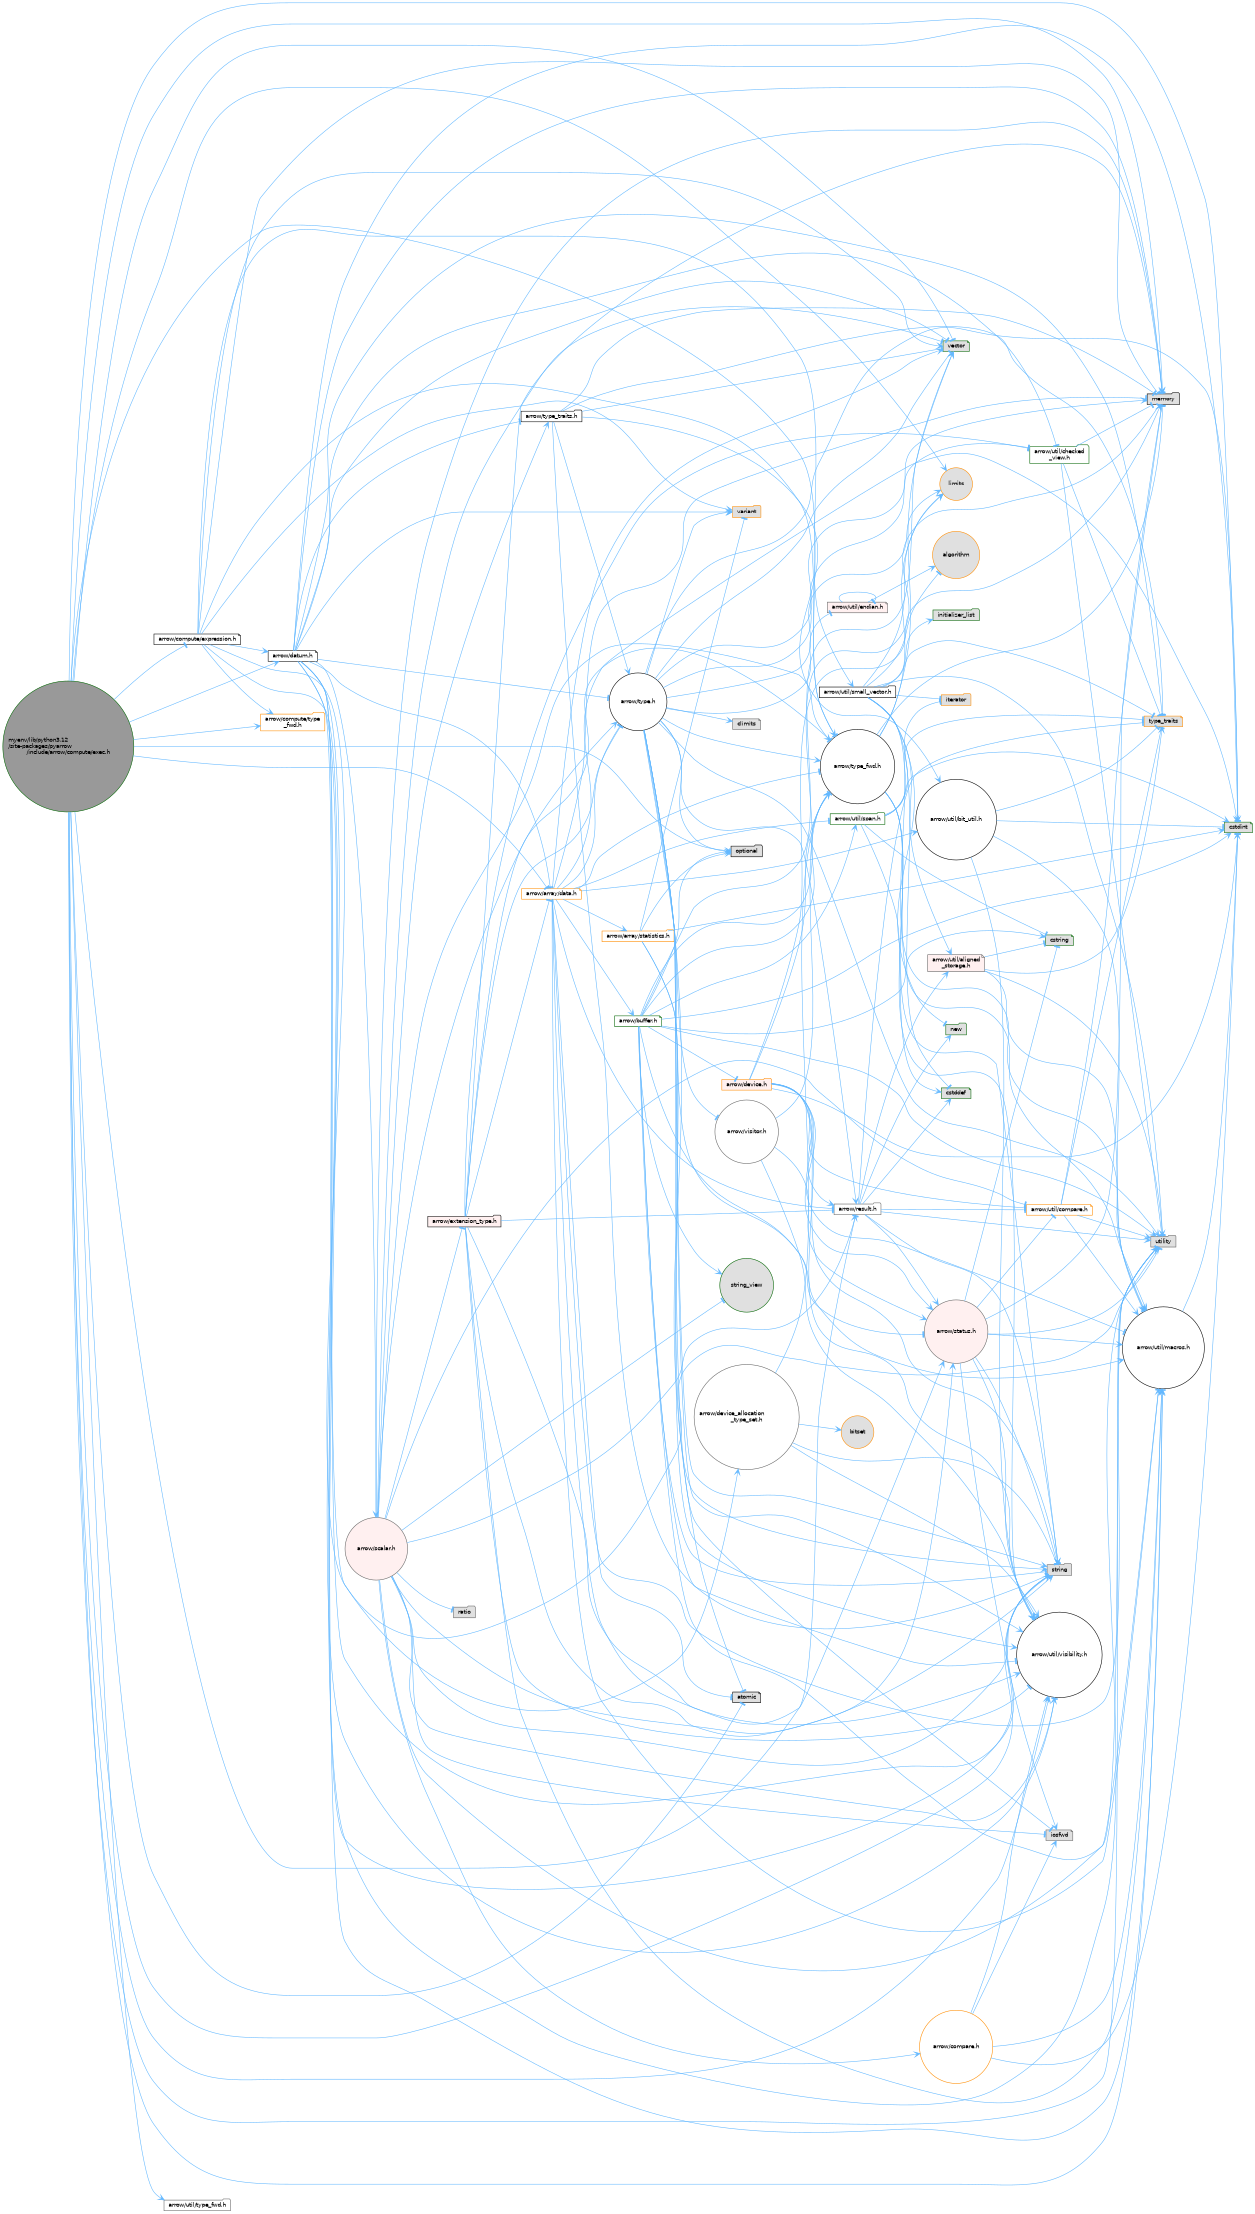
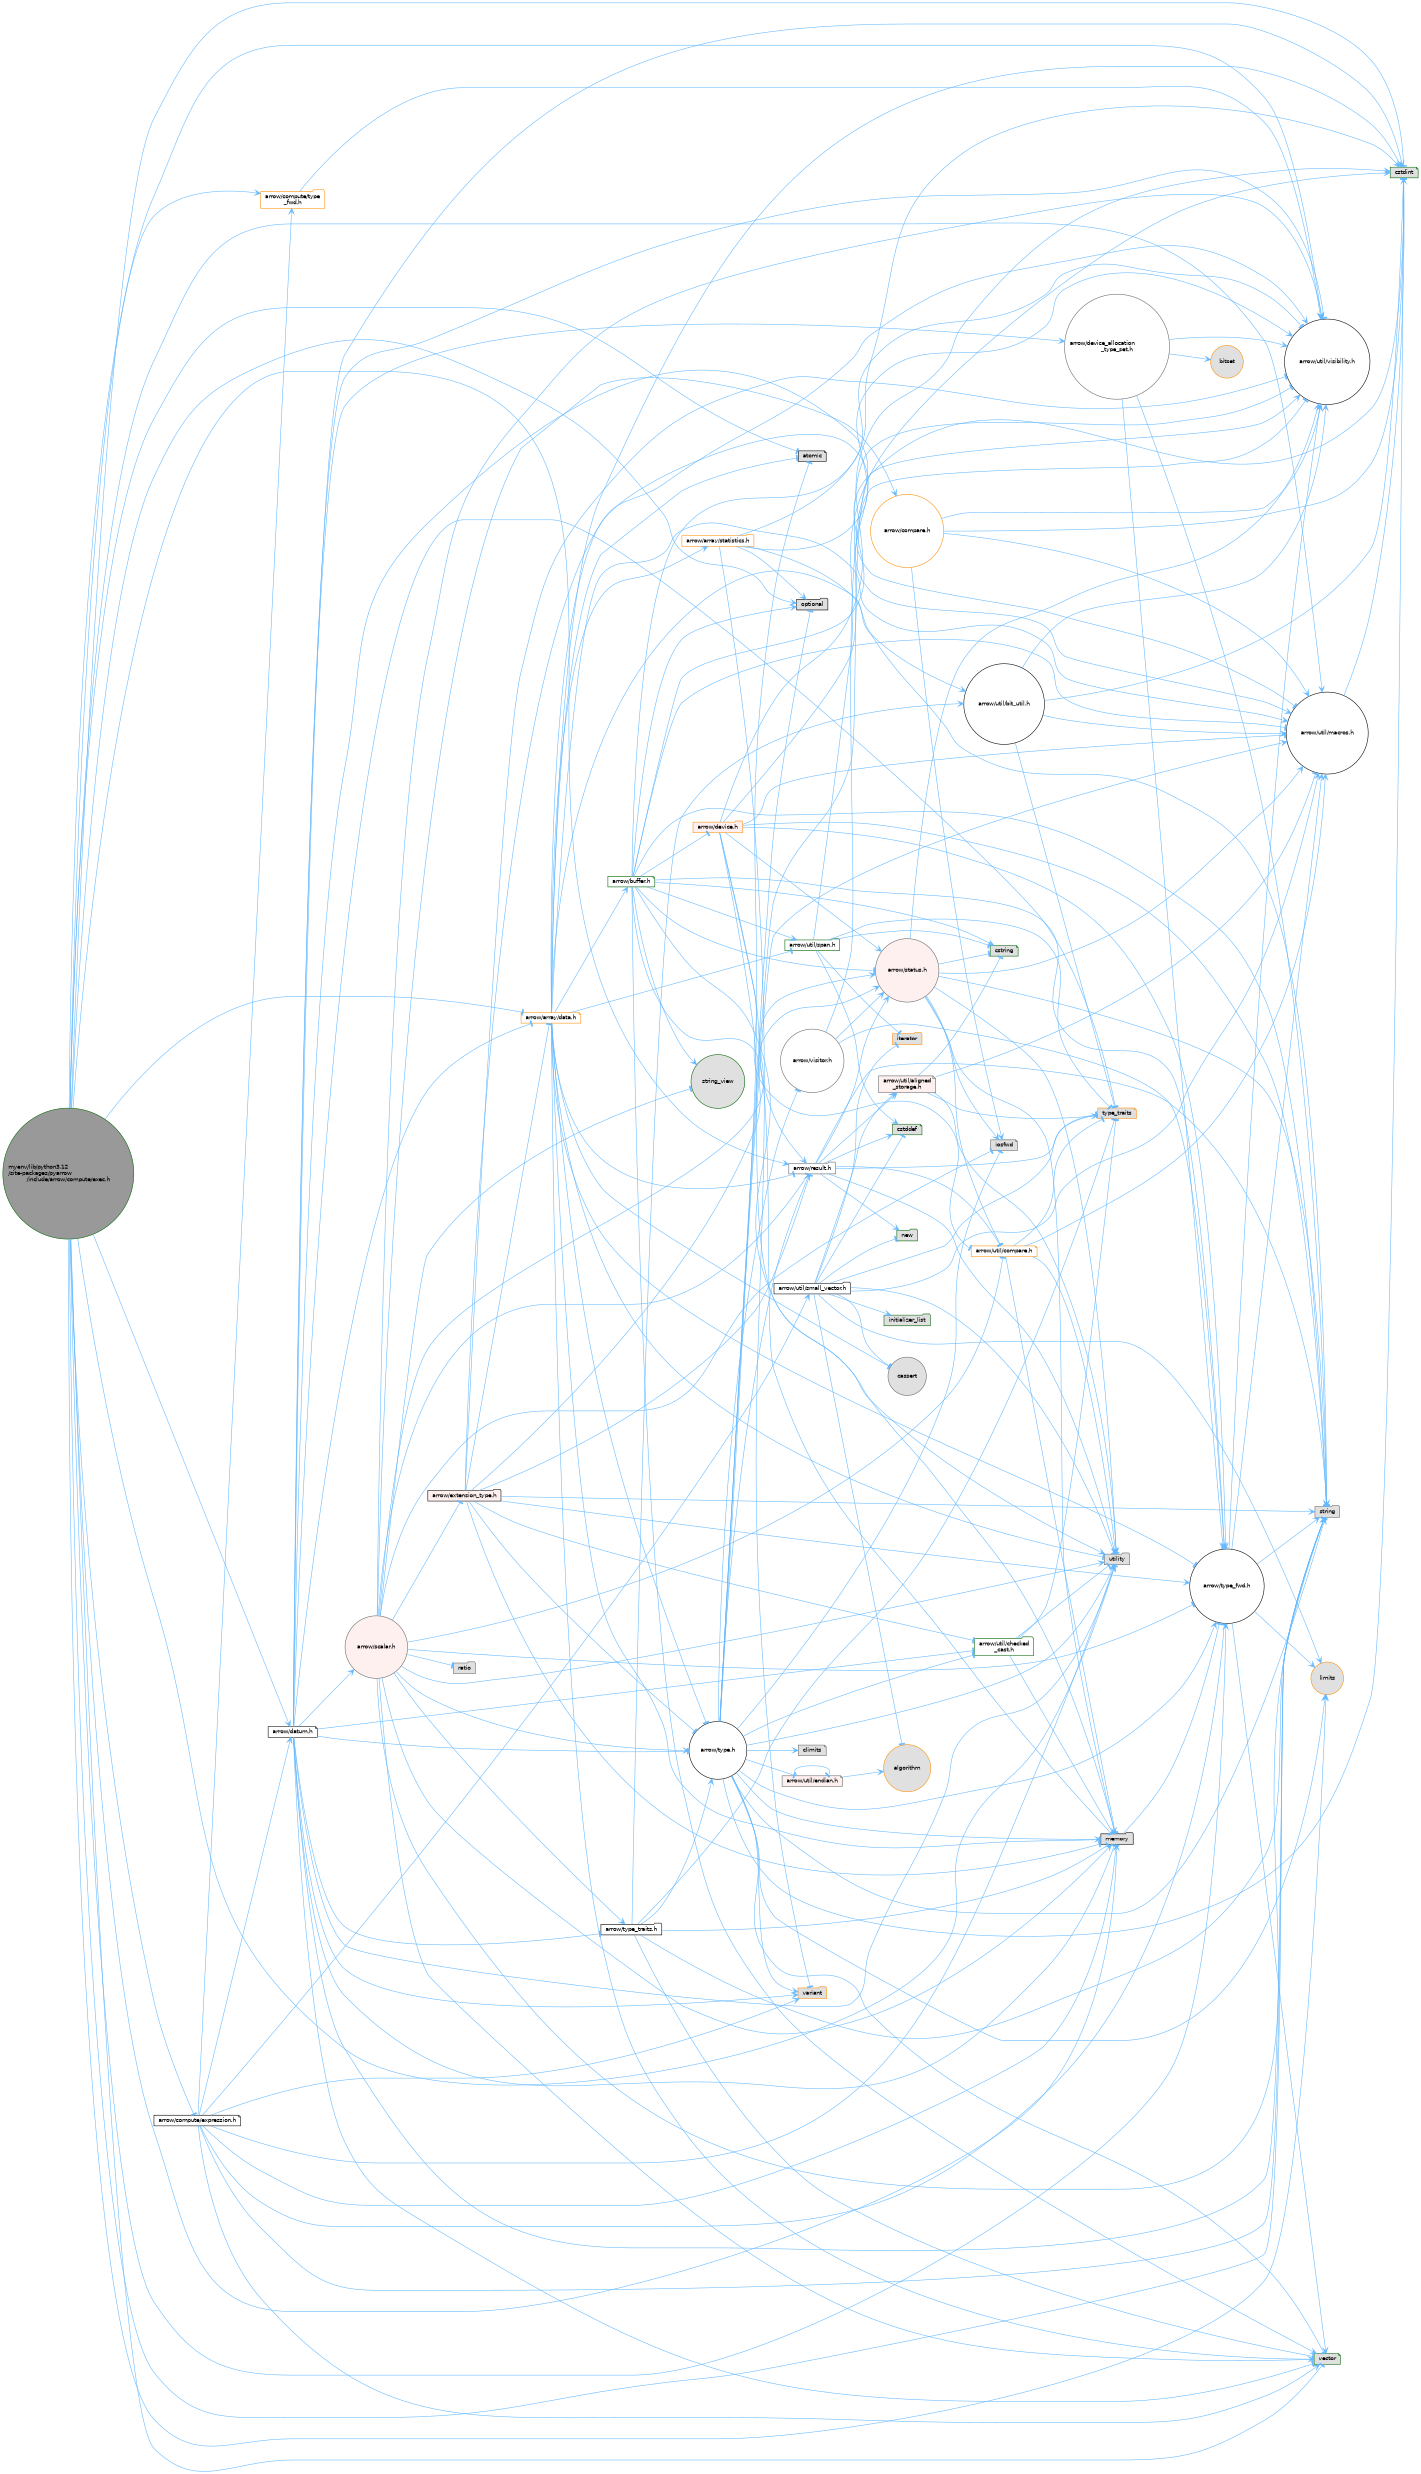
edge "arrow/compute/type _fwd.h" -> "arrow/util/visibility.h": added
node "arrow/util/checked _view.h": label "arrow/util/checked _view.h" -> "arrow/util/checked _cast.h"
edge "arrow/type_fwd.h" -> "memory": reversed
node "cassert": added
node "arrow/util/type_fwd.h": removed
